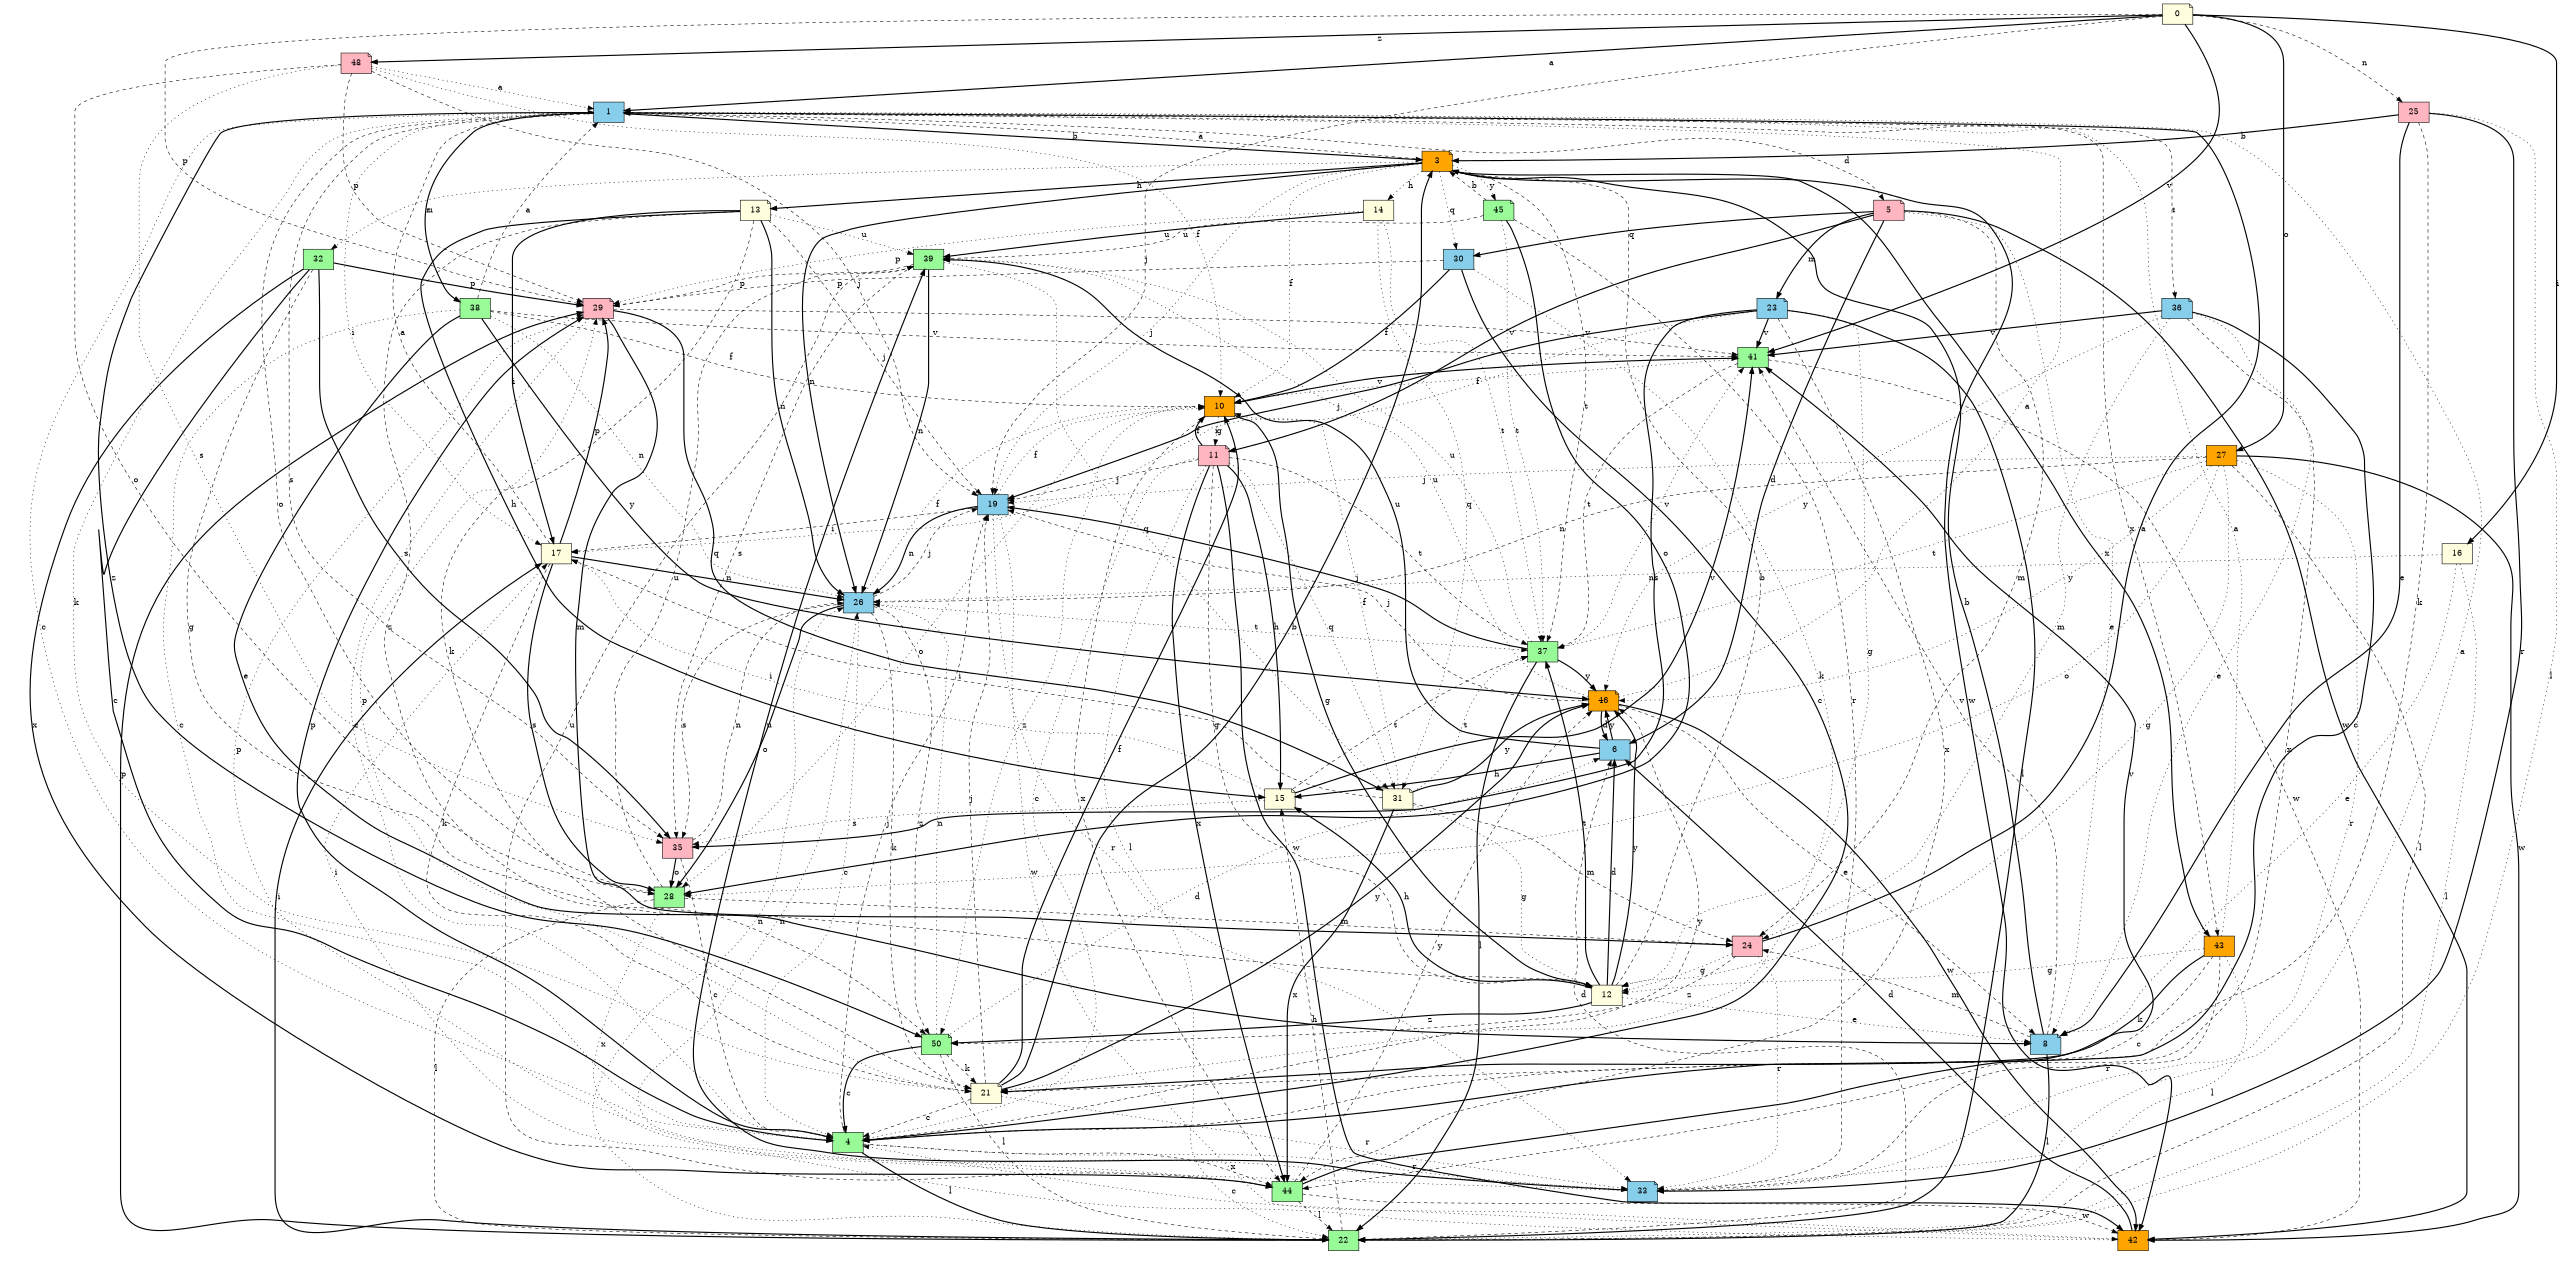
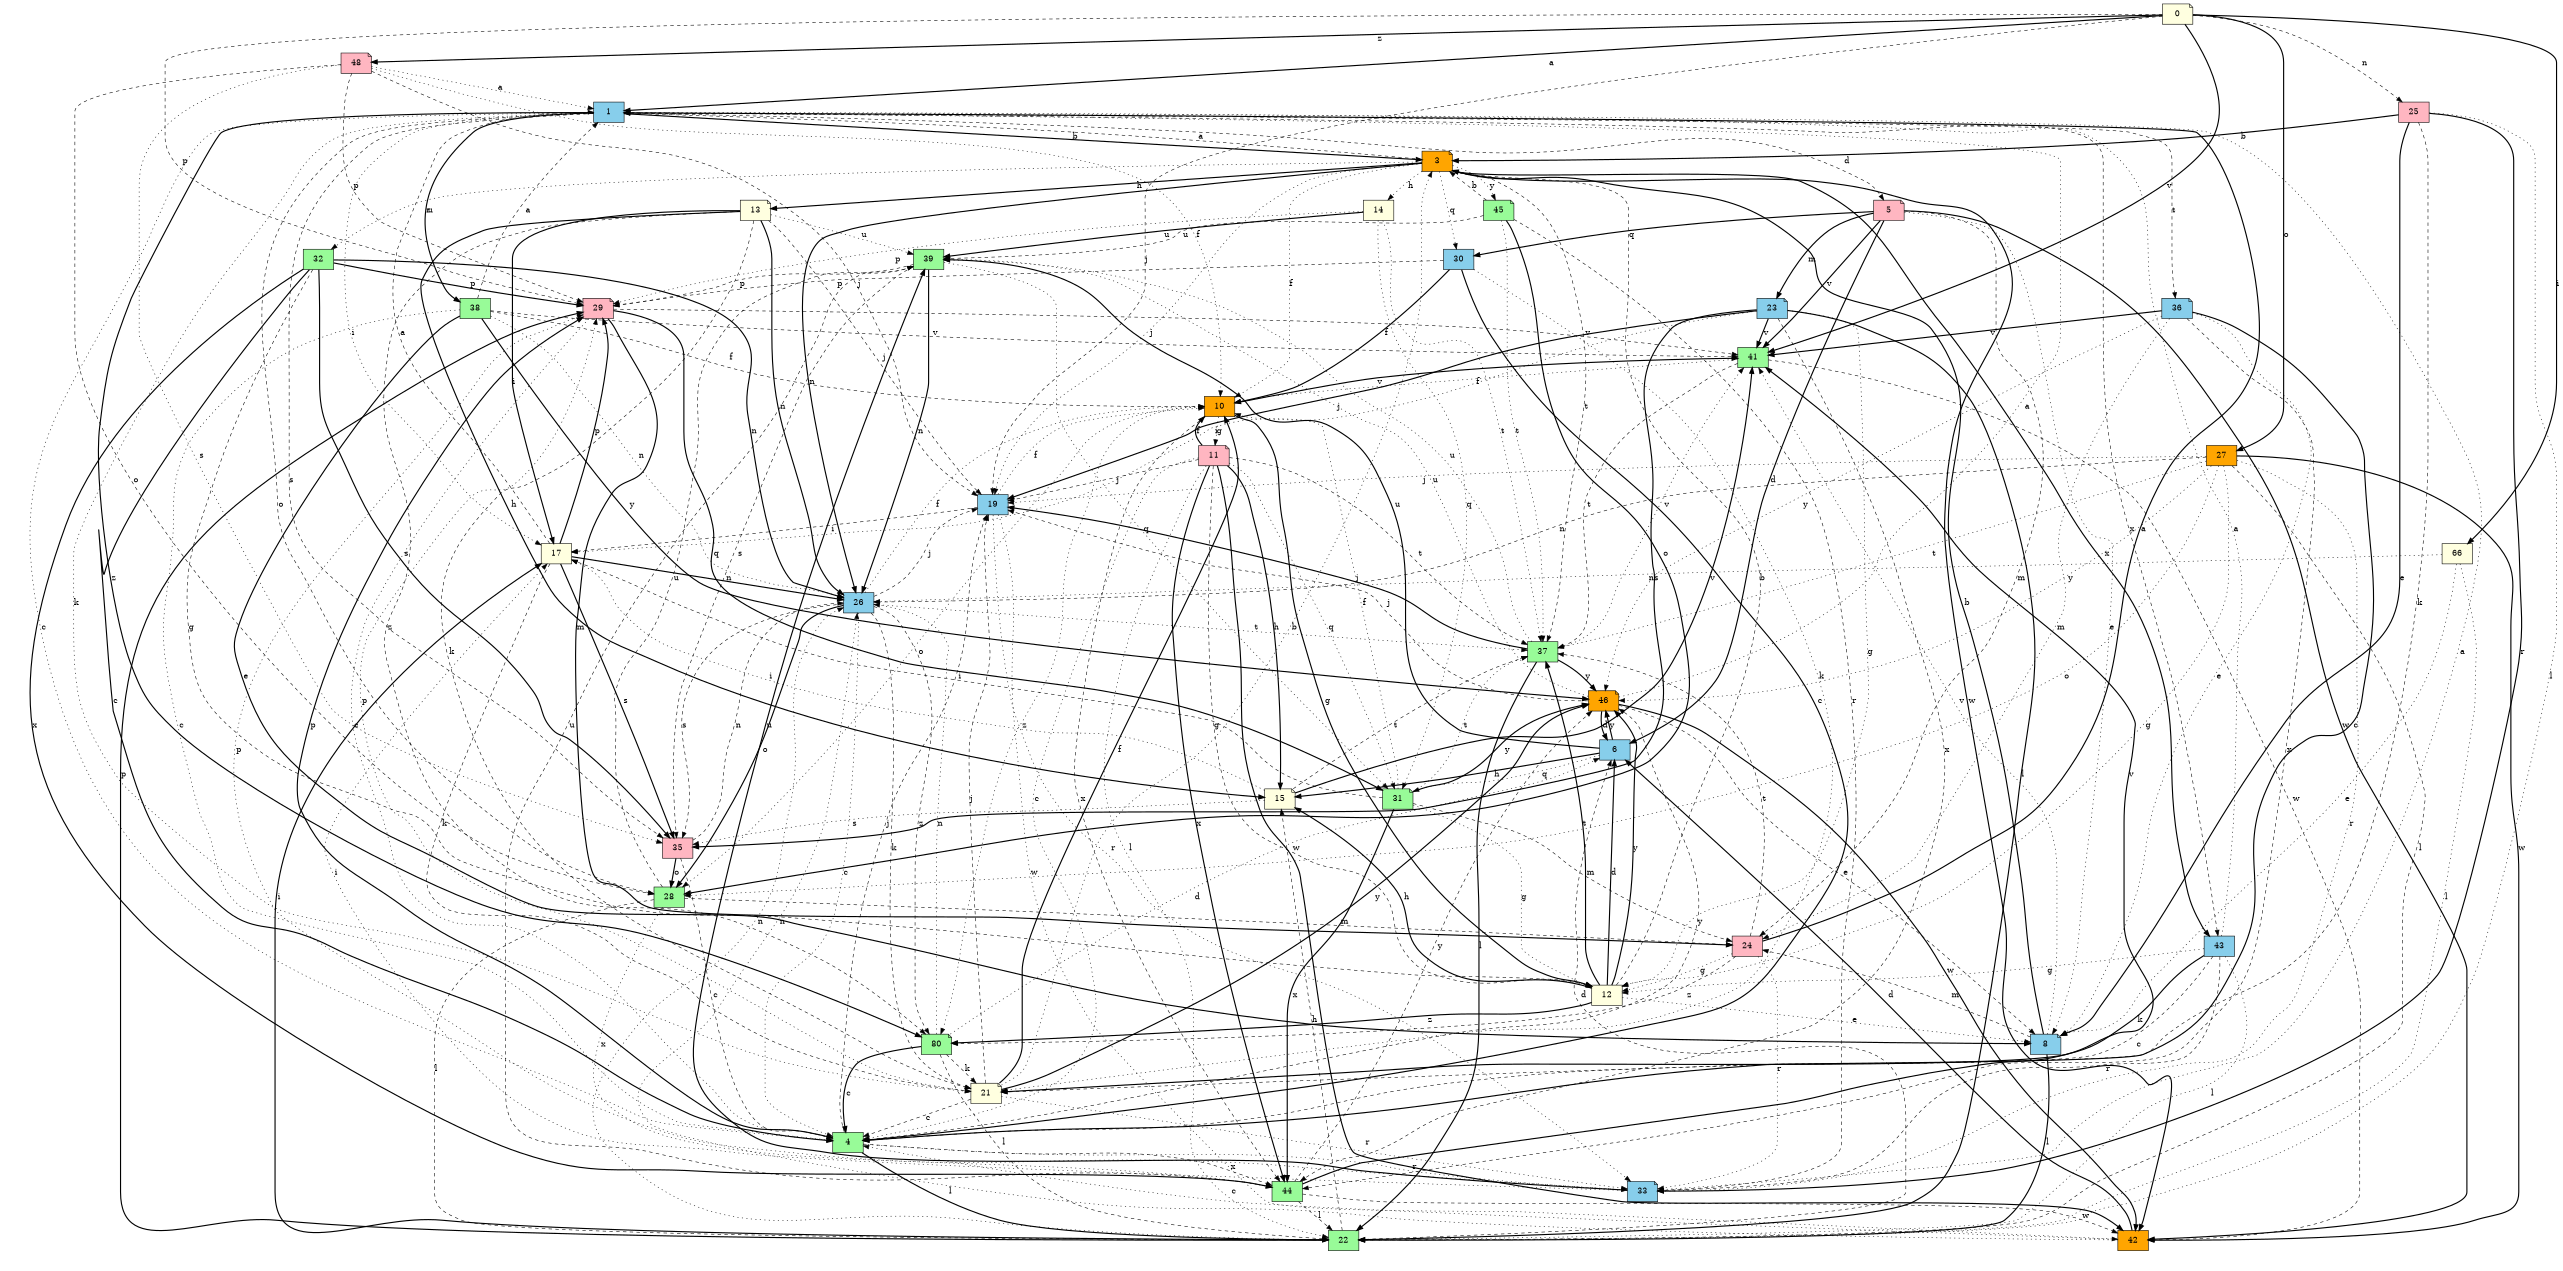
edge "5" -> "11": now "5" -> "41"
edge "19" -> "26": now "32" -> "26"
node "16": label "16" -> "66"
edge "21" -> "3": style bold -> dotted
edge "8" -> "41": style dashed -> dotted
edge "24" -> "37": added, label "t"
edge "17" -> "28": now "17" -> "35"
edge "6" -> "31": added, label "q"
node "31": fillcolor lightyellow -> palegreen
node "43": fillcolor orange -> skyblue
node "50": label "50" -> "80"
